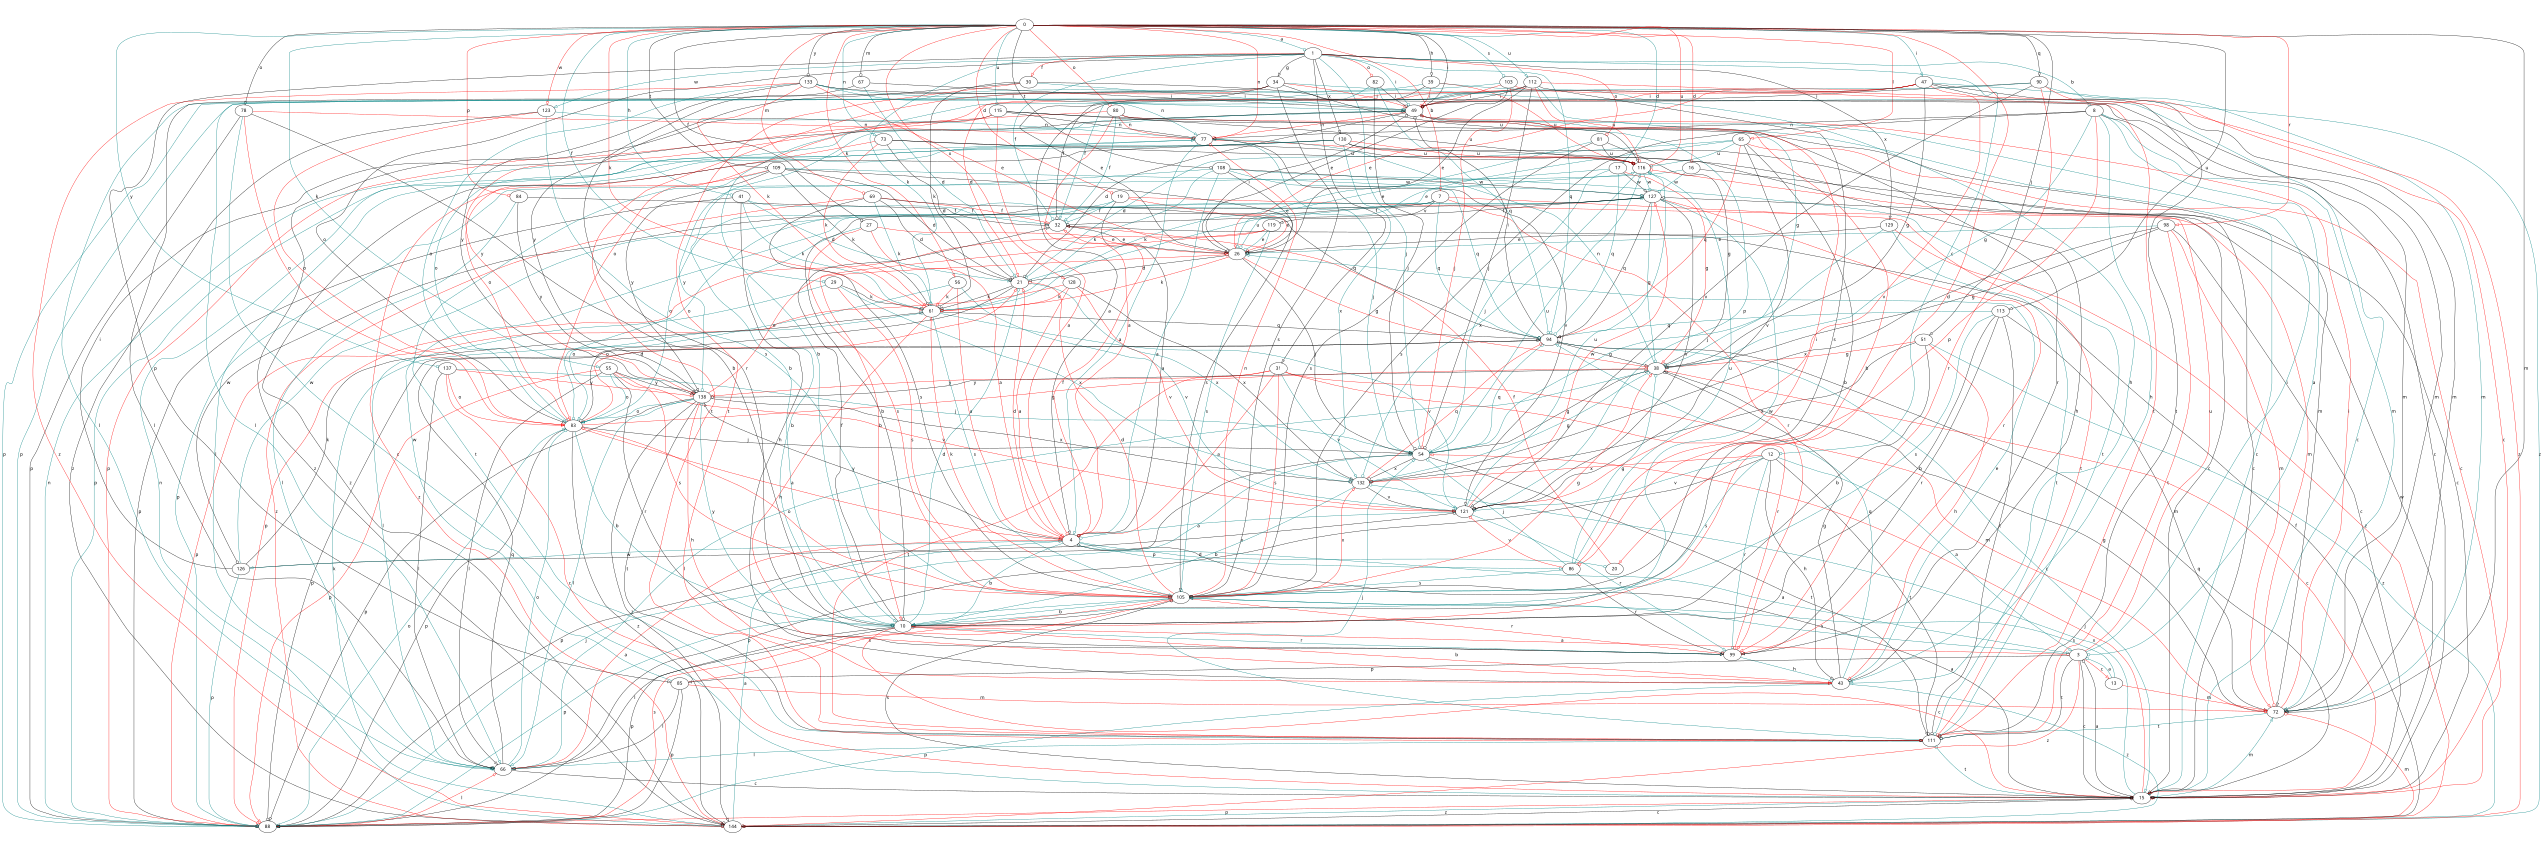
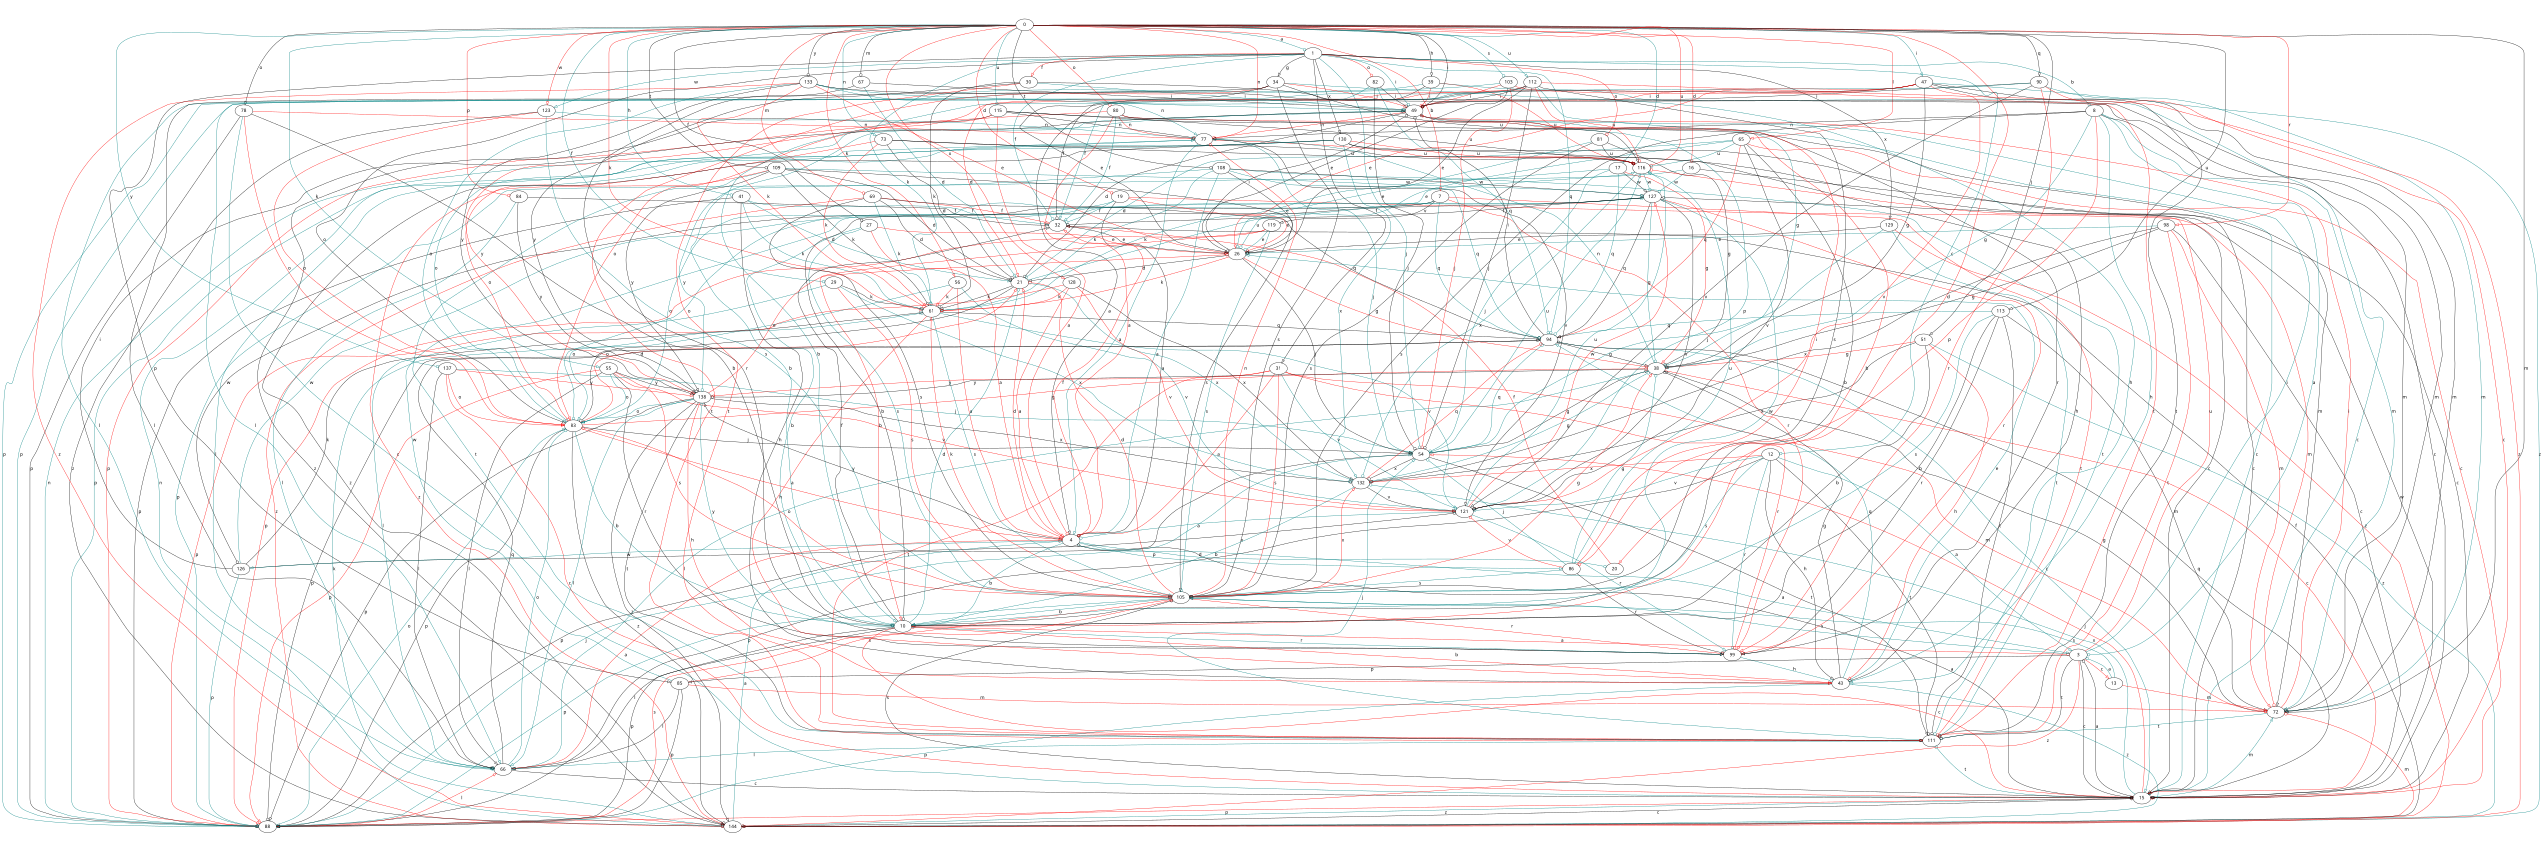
edge "27" -> "105": color red -> teal
